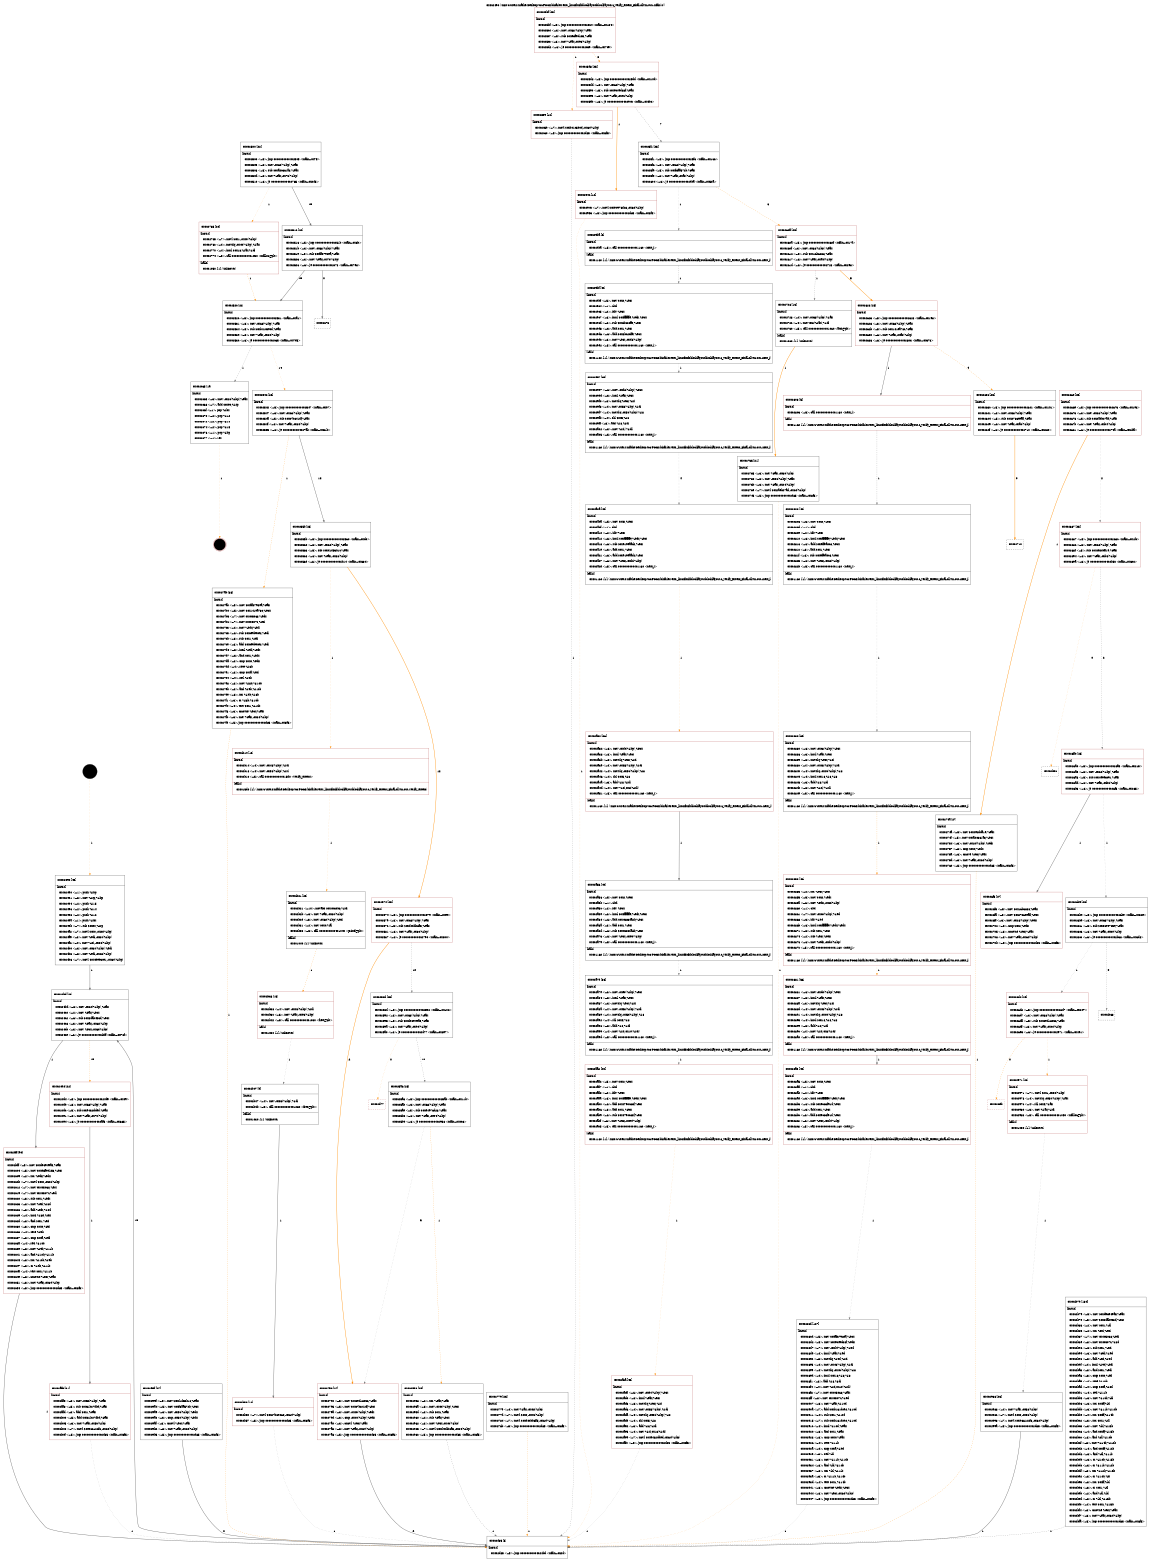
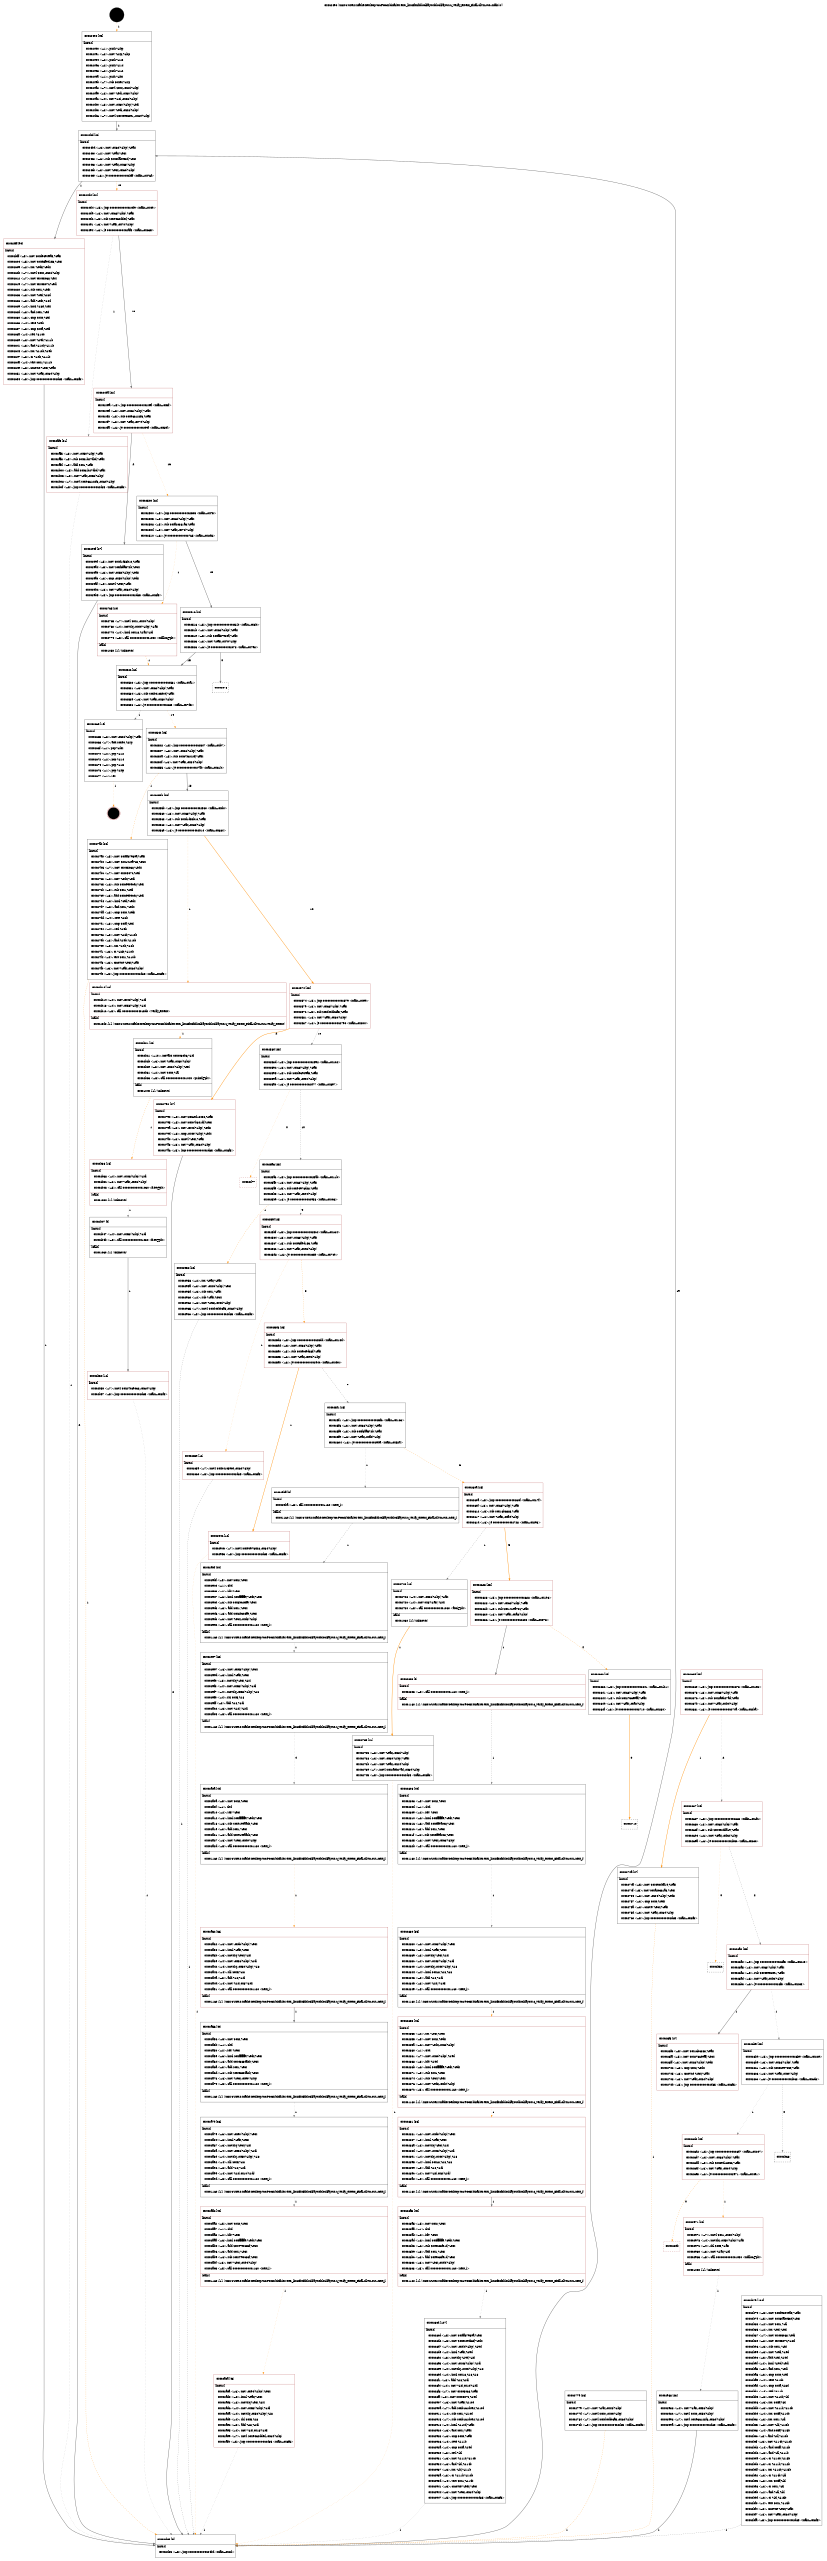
node "0x4024ea [22]": added
edge "0x4024d4 [22]" -> "0x402af5 [31]": style bold -> dotted
edge "0x4025a6 [25]" -> "0x402790 [27]": now "0x4025a6 [25]" -> "0x4025bf [25]"
